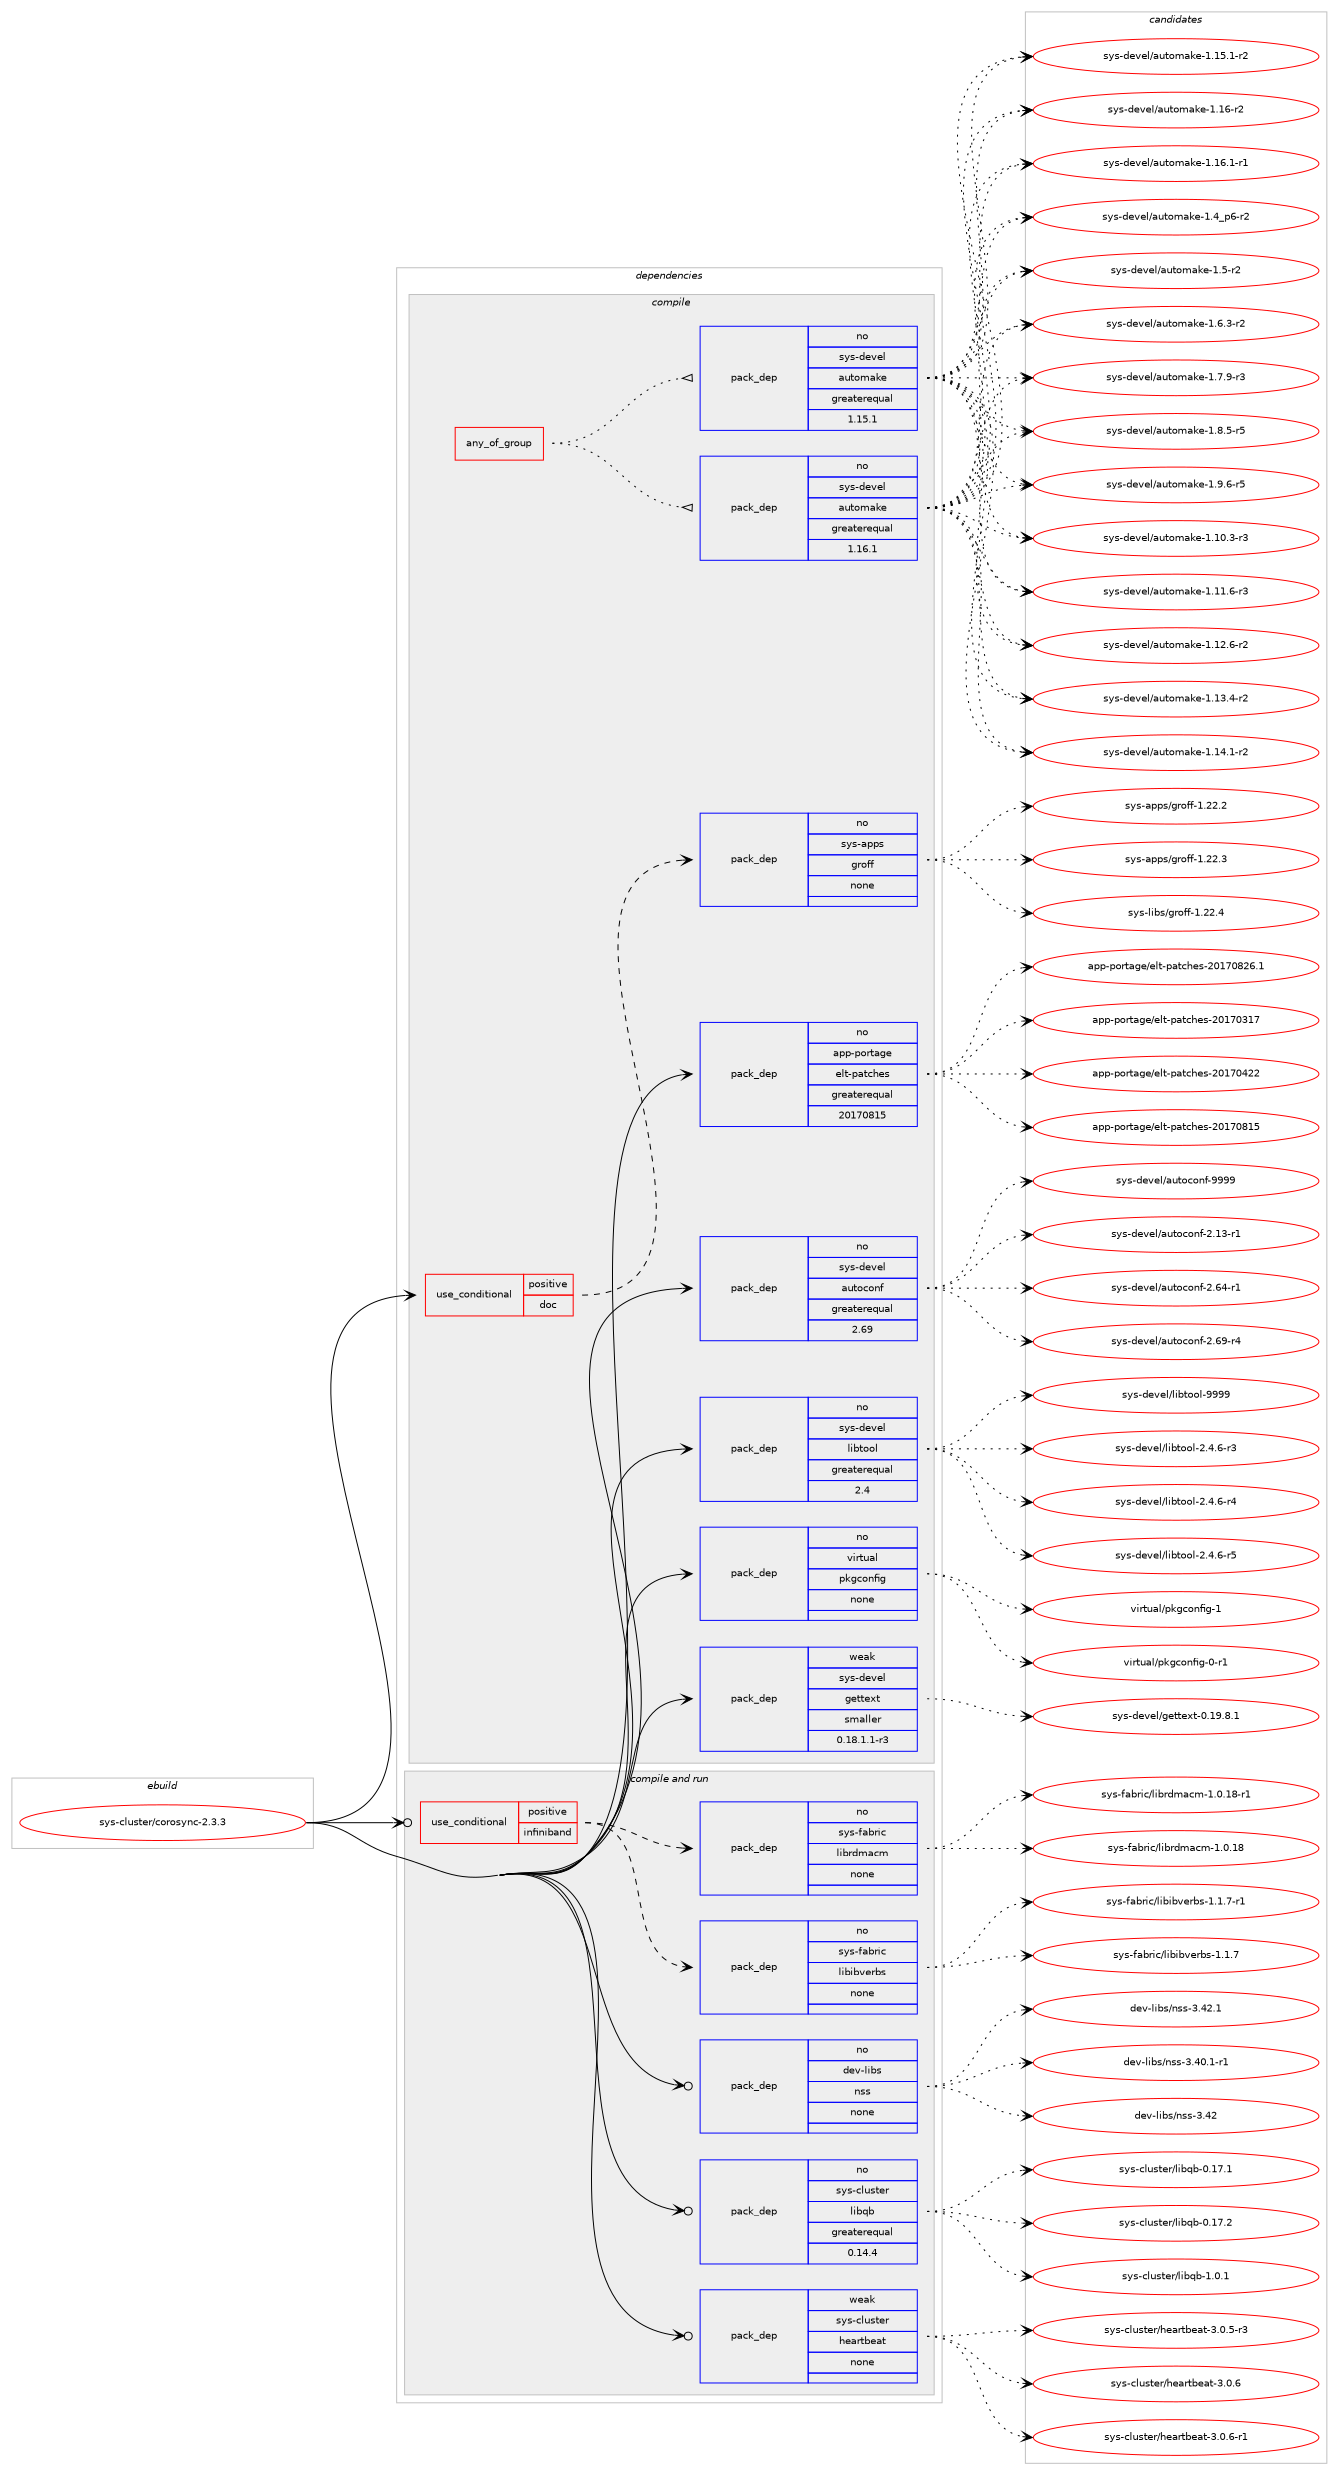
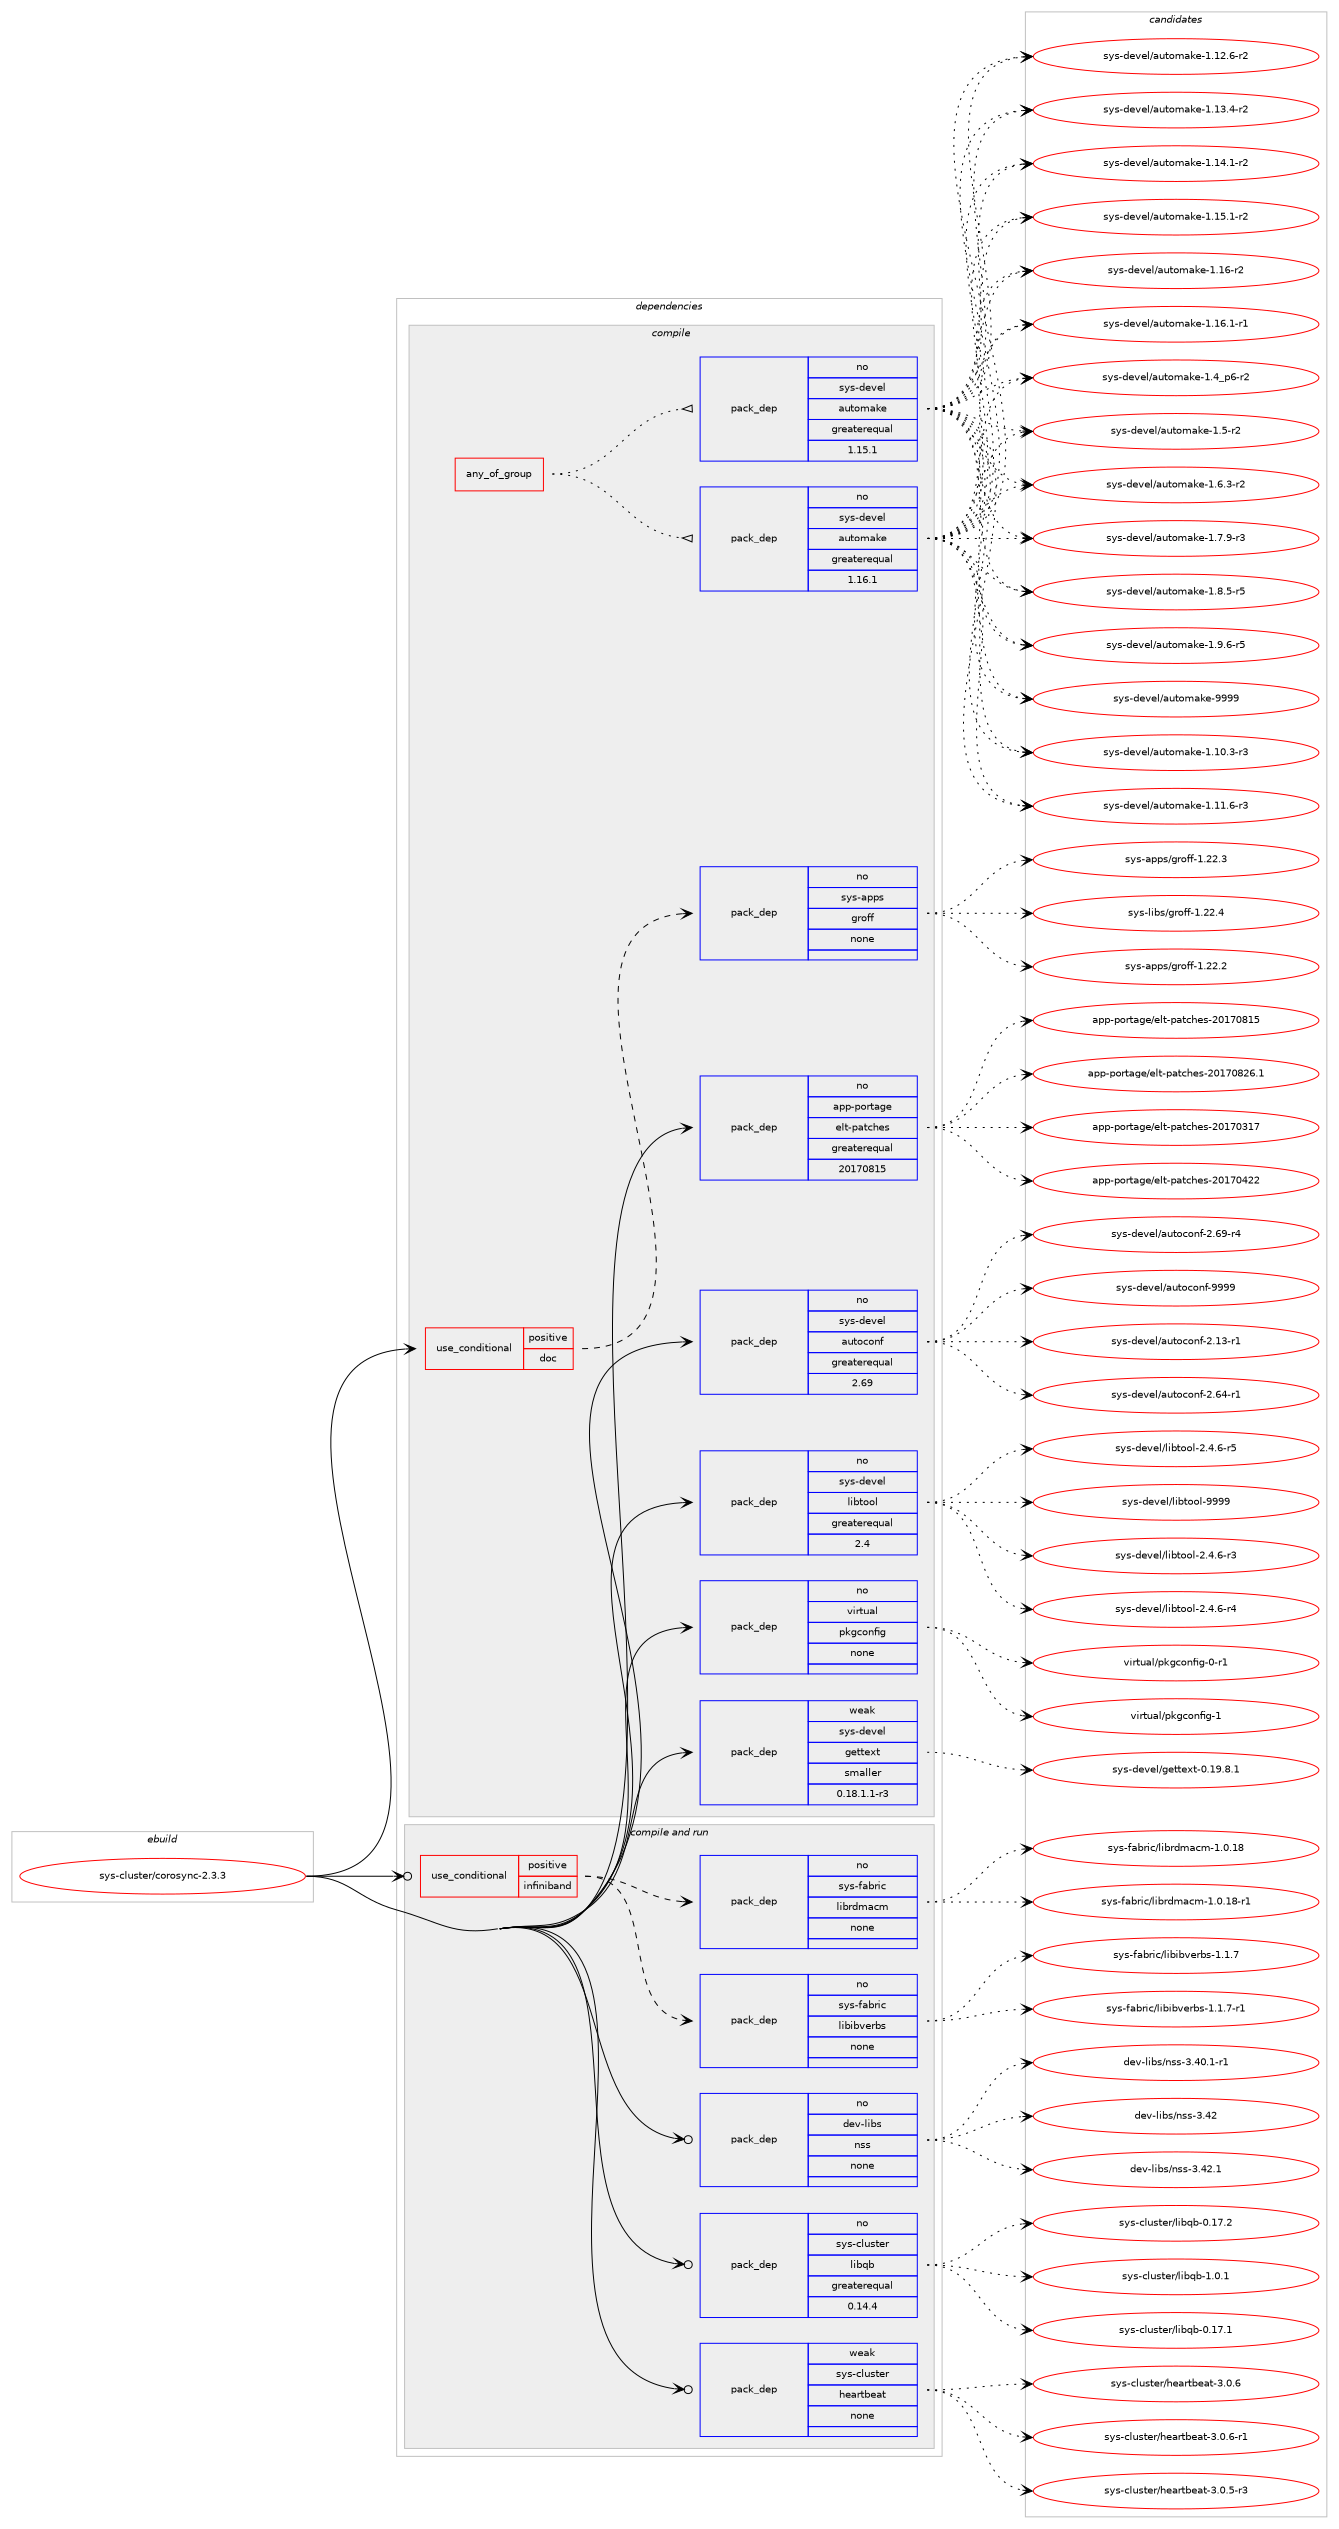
node "sys-devel/automake-9999": added
